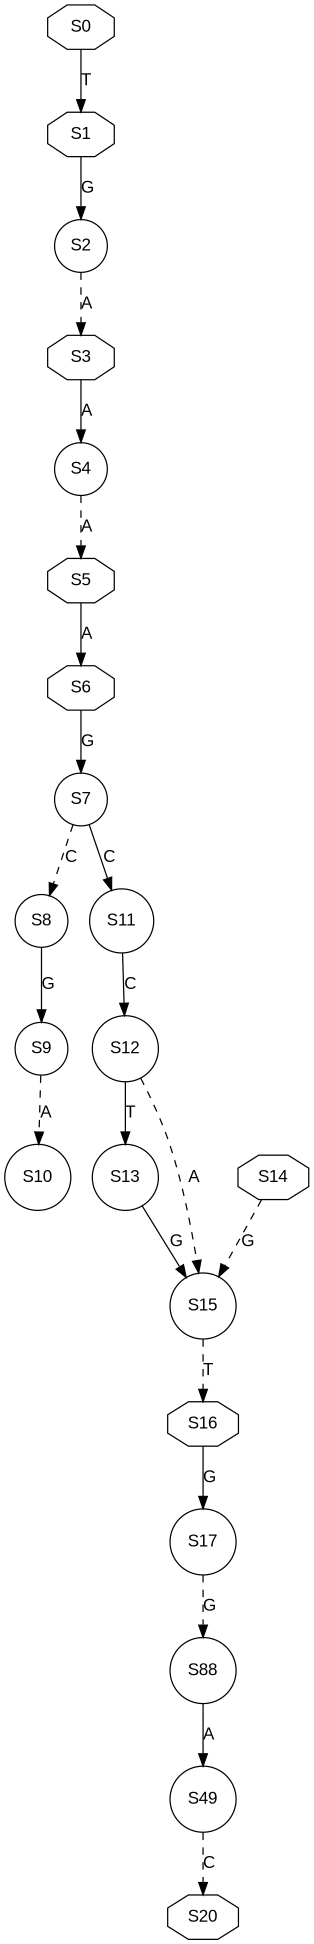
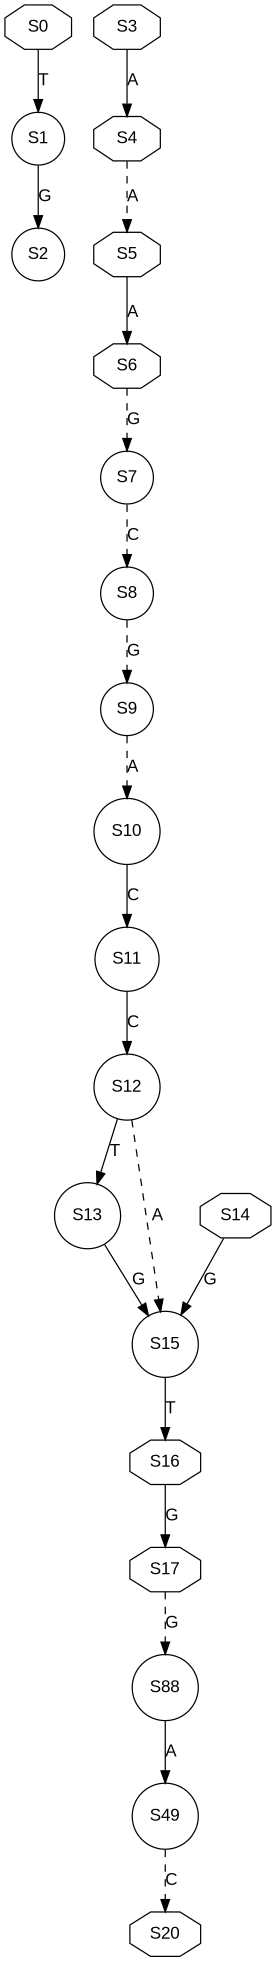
node "S1": shape octagon -> circle
edge "S2" -> "S3": removed, label "A"
node "S4": shape circle -> octagon
edge "S6" -> "S7": style solid -> dashed
edge "S7" -> "S11": now "S10" -> "S11"
edge "S8" -> "S9": style solid -> dashed
edge "S14" -> "S15": style dashed -> solid
edge "S15" -> "S16": style dashed -> solid
node "S17": shape circle -> octagon
